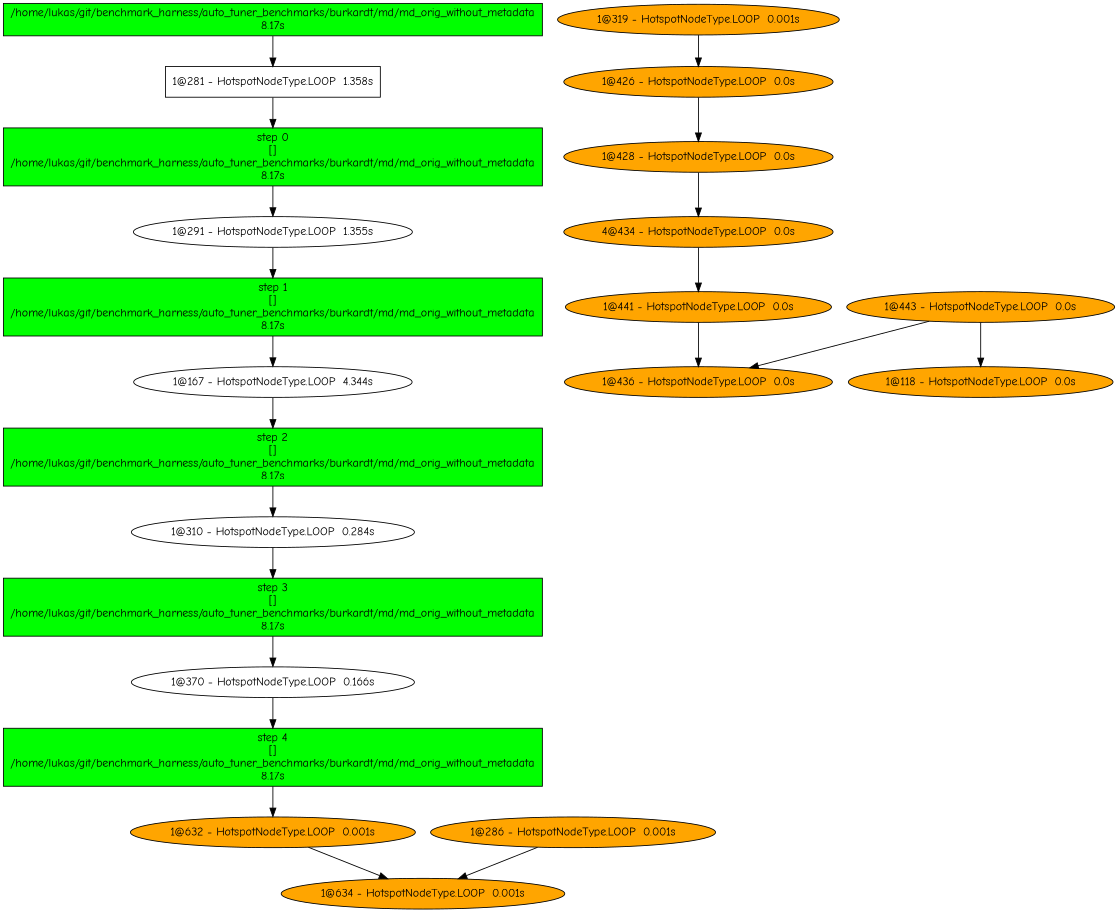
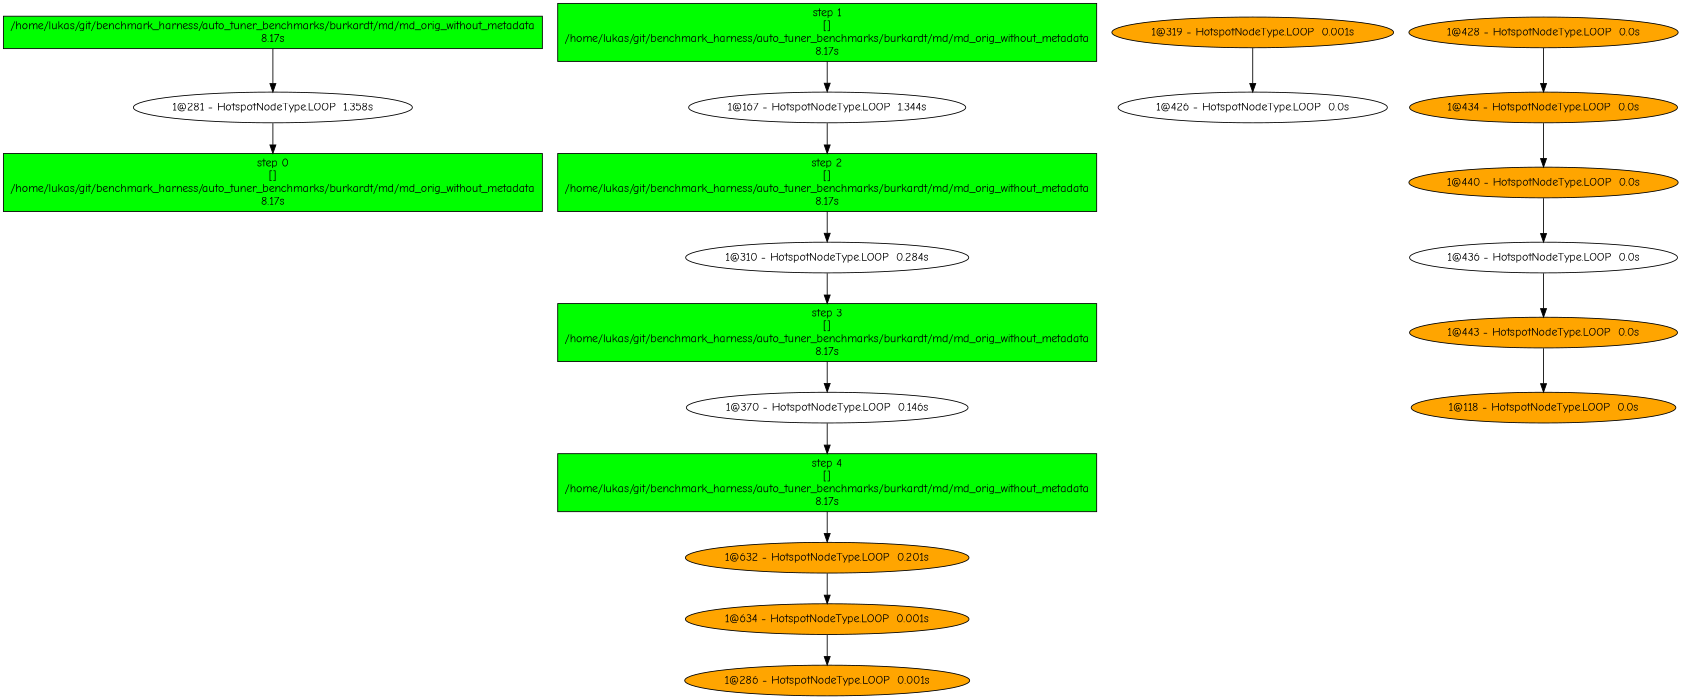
node "1@281 - HotspotNodeType.LOOP  1.358s": shape box -> ellipse
node "1@426 - HotspotNodeType.LOOP  0.0s": fillcolor orange -> white
edge "1@426 - HotspotNodeType.LOOP  0.0s" -> "1@428 - HotspotNodeType.LOOP  0.0s": removed
node "1@291 - HotspotNodeType.LOOP  1.355s": removed
node "4@434 - HotspotNodeType.LOOP  0.0s": label "4@434 - HotspotNodeType.LOOP  0.0s" -> "1@434 - HotspotNodeType.LOOP  0.0s"
node "1@441 - HotspotNodeType.LOOP  0.0s": label "1@441 - HotspotNodeType.LOOP  0.0s" -> "1@440 - HotspotNodeType.LOOP  0.0s"
edge "1@443 - HotspotNodeType.LOOP  0.0s" -> "1@436 - HotspotNodeType.LOOP  0.0s": reversed
node "1@167 - HotspotNodeType.LOOP  4.344s": label "1@167 - HotspotNodeType.LOOP  4.344s" -> "1@167 - HotspotNodeType.LOOP  1.344s"
node "1@436 - HotspotNodeType.LOOP  0.0s": fillcolor orange -> white
node "1@370 - HotspotNodeType.LOOP  0.166s": label "1@370 - HotspotNodeType.LOOP  0.166s" -> "1@370 - HotspotNodeType.LOOP  0.146s"
node "1@632 - HotspotNodeType.LOOP  0.001s": label "1@632 - HotspotNodeType.LOOP  0.001s" -> "1@632 - HotspotNodeType.LOOP  0.201s"
edge "1@286 - HotspotNodeType.LOOP  0.001s" -> "1@634 - HotspotNodeType.LOOP  0.001s": reversed
